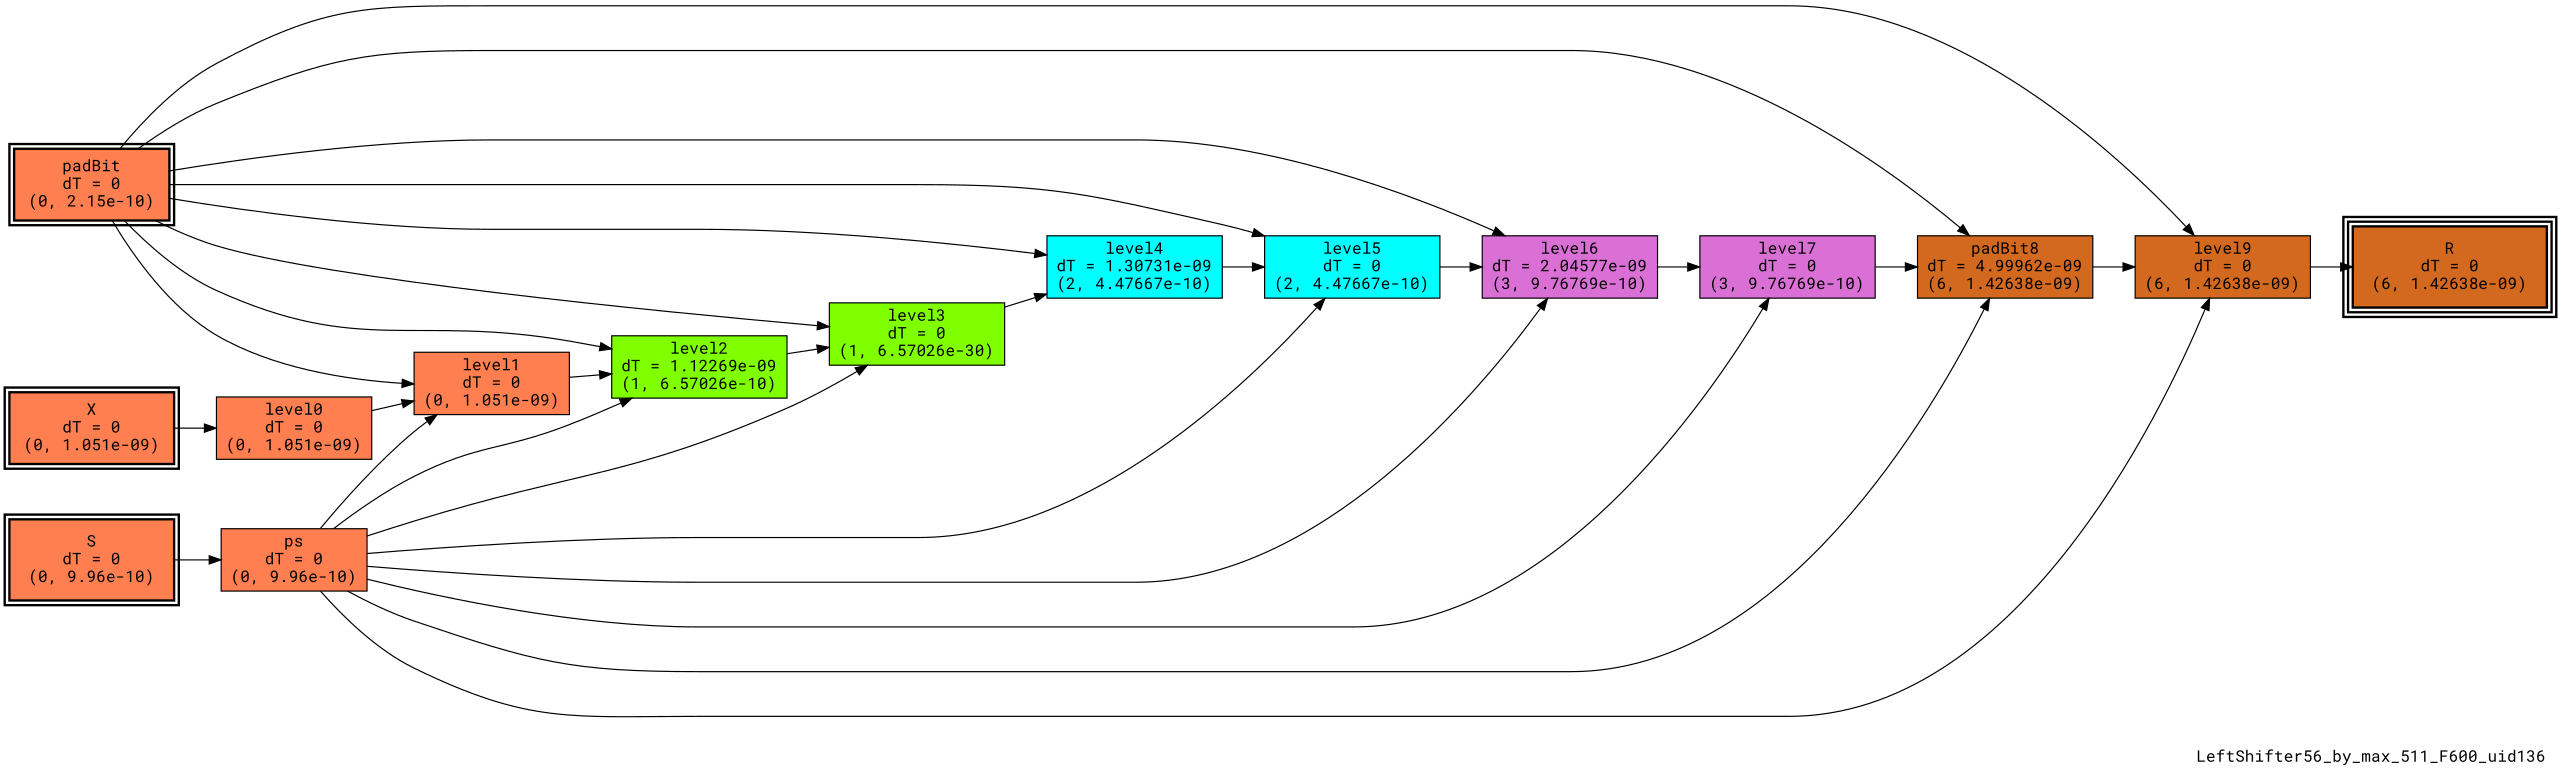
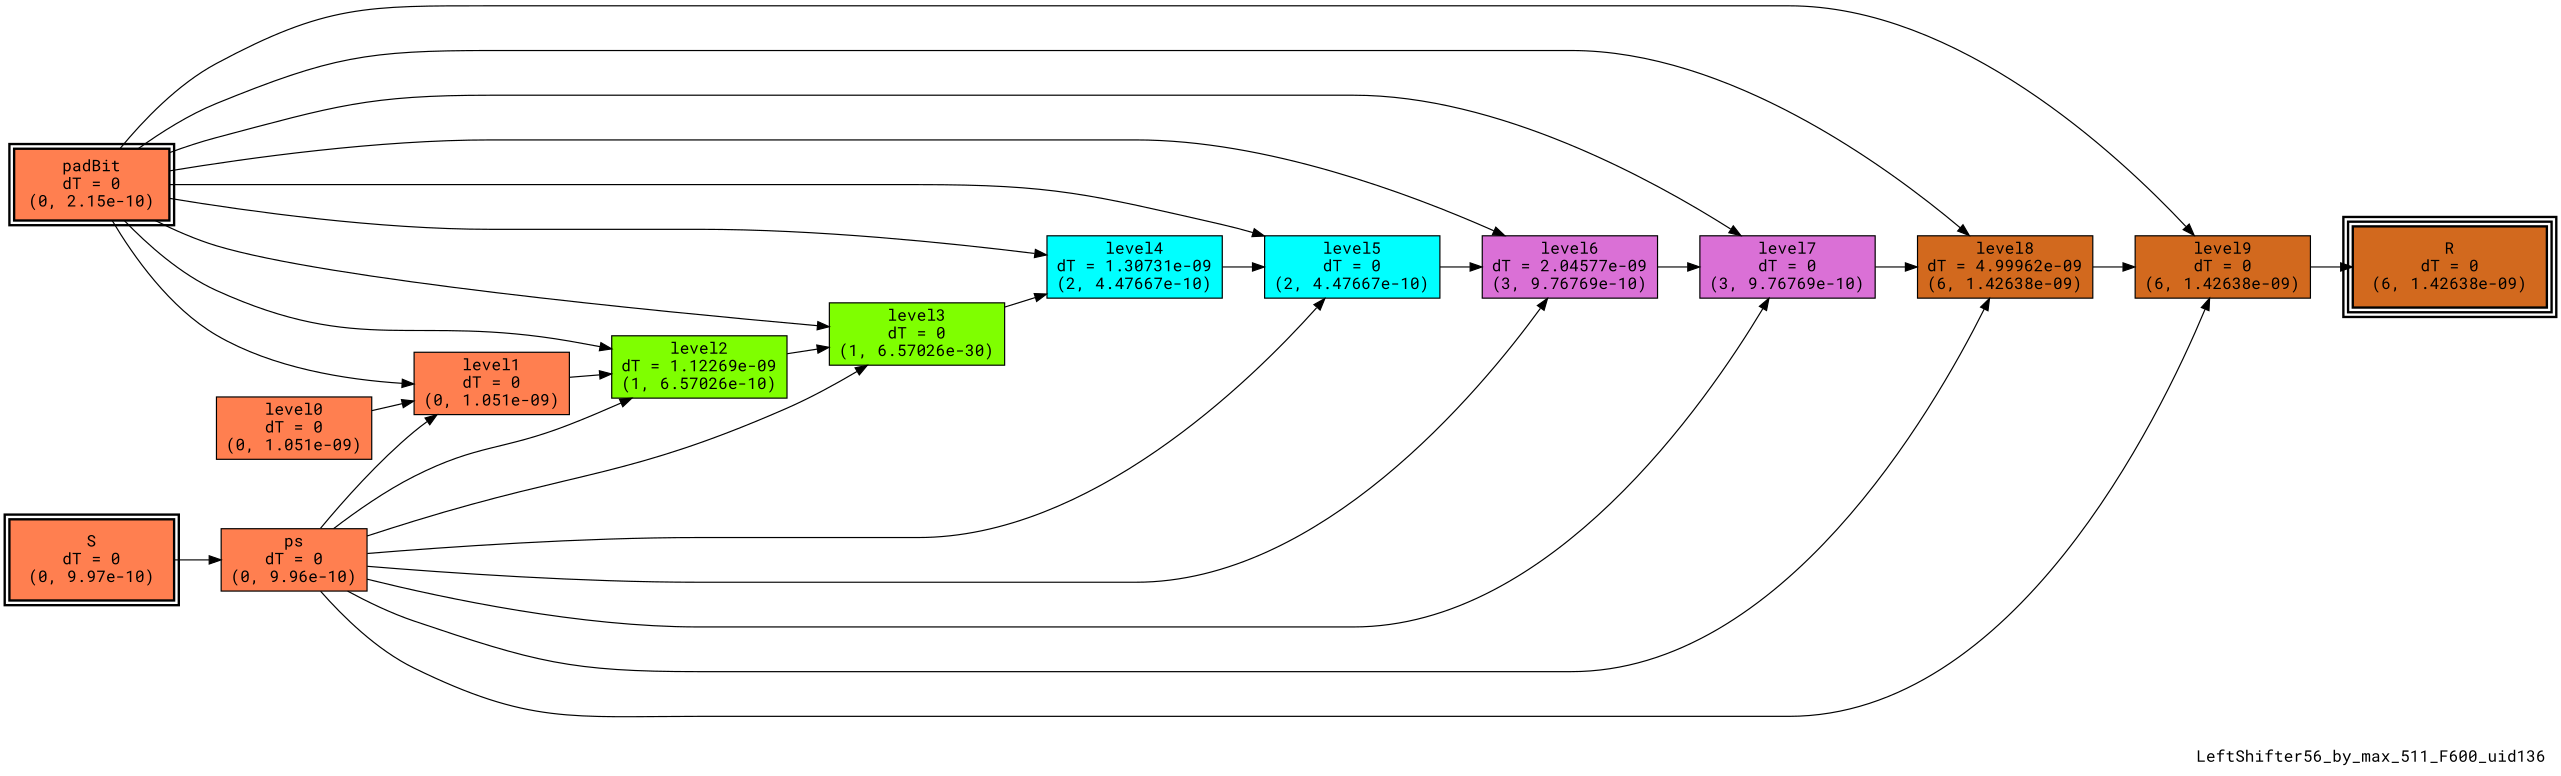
edge "padBit dT = 0 (0, 2.15e-10)" -> "level7 dT = 0 (3, 9.76769e-10)": added
node "padBit8 dT = 4.99962e-09 (6, 1.42638e-09)": label "padBit8 dT = 4.99962e-09 (6, 1.42638e-09)" -> "level8 dT = 4.99962e-09 (6, 1.42638e-09)"
node "X dT = 0 (0, 1.051e-09)": removed
node "S dT = 0 (0, 9.96e-10)": label "S dT = 0 (0, 9.96e-10)" -> "S dT = 0 (0, 9.97e-10)"
